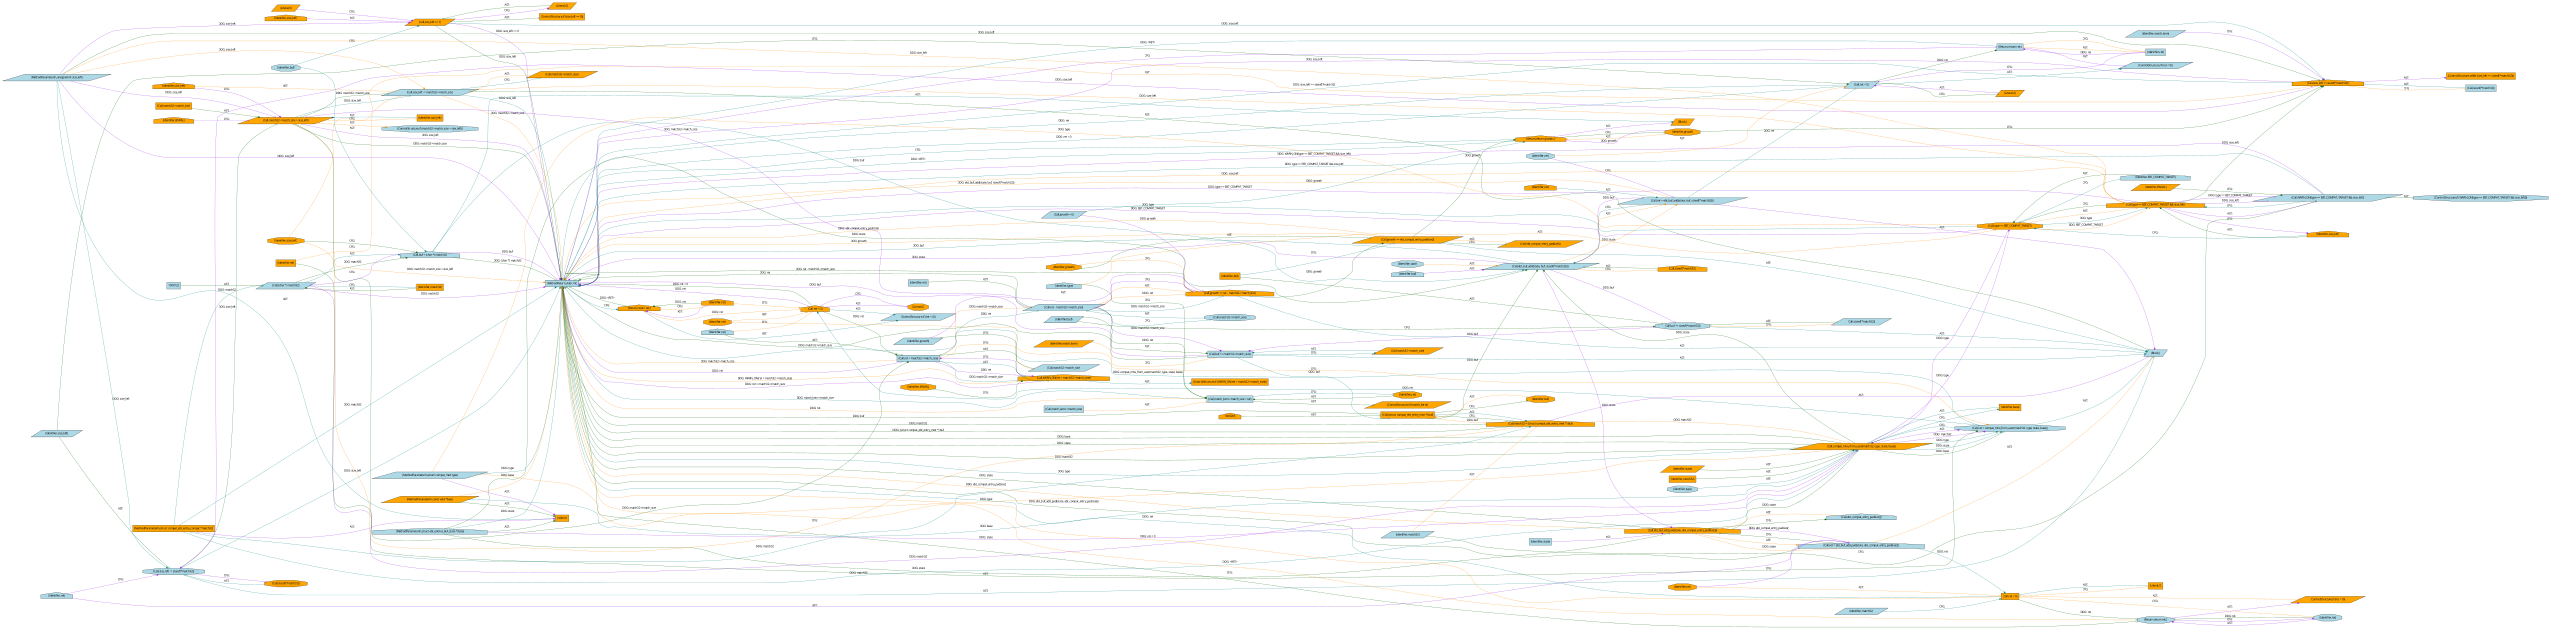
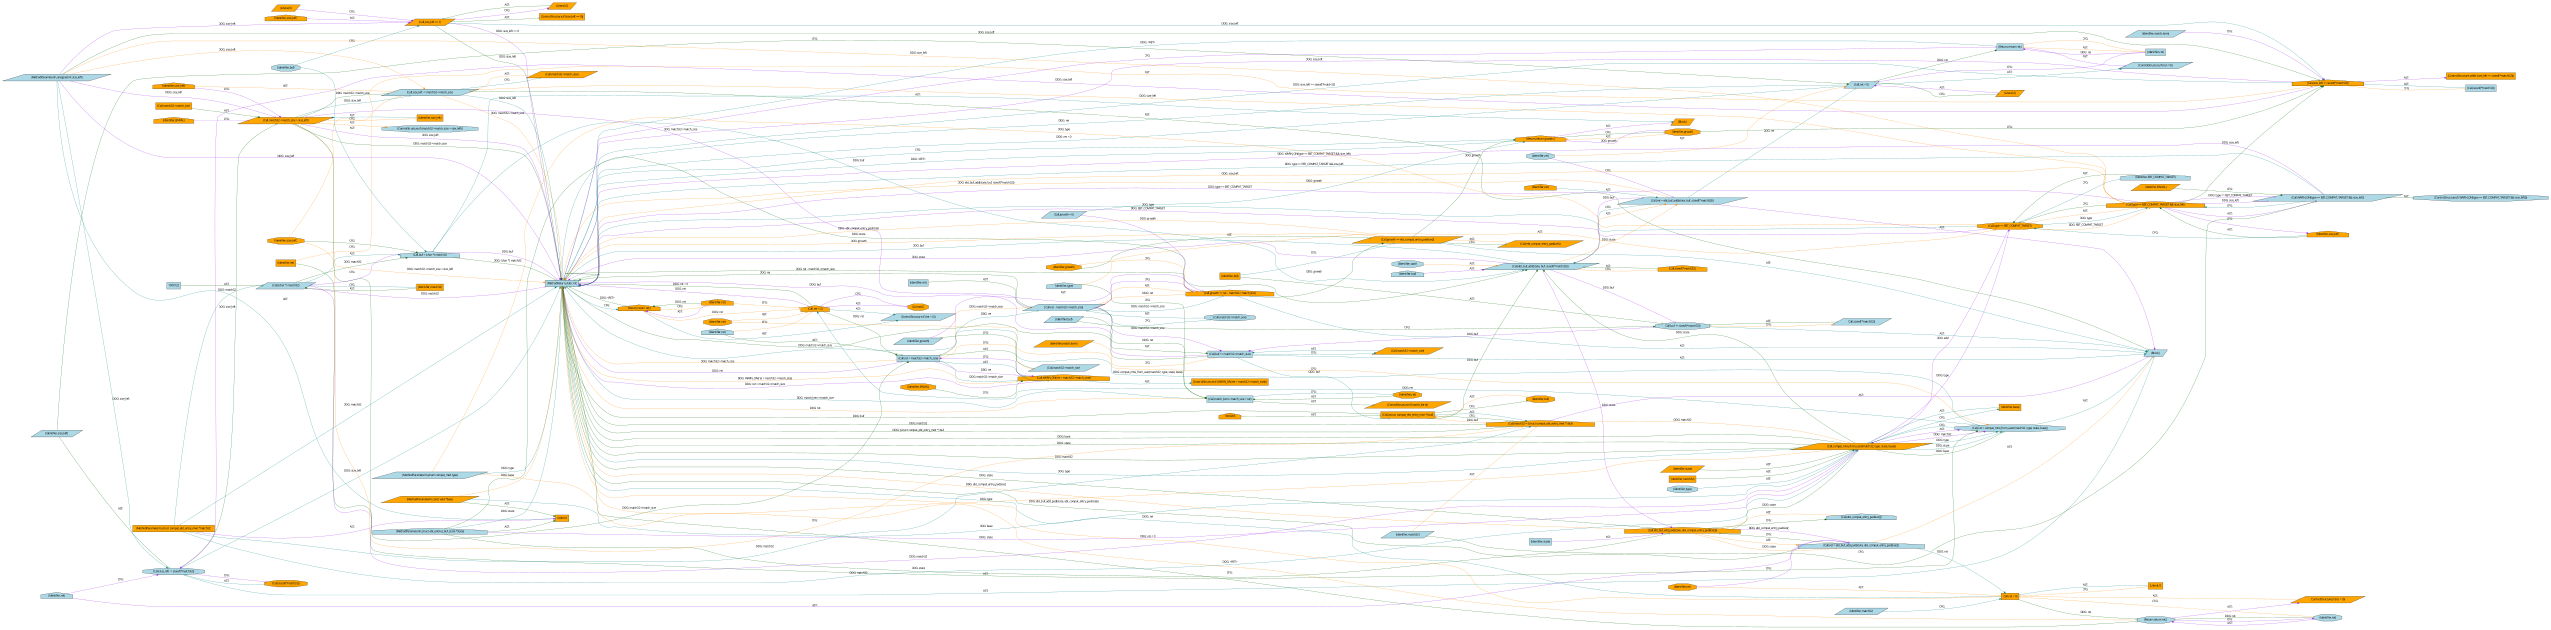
edge "(Call,(char *) match32)" -> "(MethodReturn,static int)": arrowhead diamond -> odot
edge "(Call,type == EBT_COMPAT_TARGET)" -> "(Call,compat_mtw_from_user(match32, type, state, base))": label "DDG: type" -> "DDG: add"
node "(Call,match_kern->match_size)": removed
edge "(MethodParameterIn,enum compat_mwt type)" -> "1000101": removed, label "AST:"
node "(MethodParameterIn,struct compat_ebt_entry_compat *match32)": label "(MethodParameterIn,struct compat_ebt_entry_compat *match32)" -> "(MethodParameterIn,struct compat_ebt_entry_mwt *match32)"
